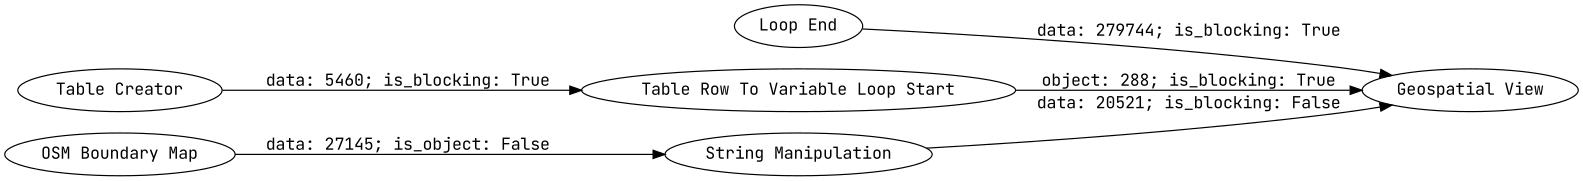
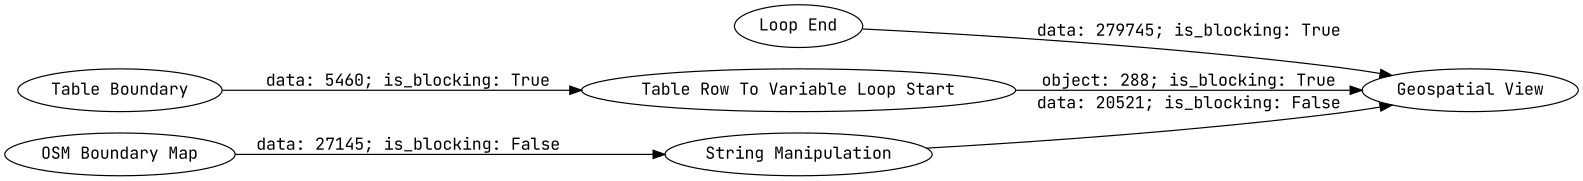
edge "Loop End" -> "Geospatial View": label "data: 279744; is_blocking: True" -> "data: 279745; is_blocking: True"
node "Table Creator": label "Table Creator" -> "Table Boundary"
edge "OSM Boundary Map" -> "String Manipulation": label "data: 27145; is_object: False" -> "data: 27145; is_blocking: False"
